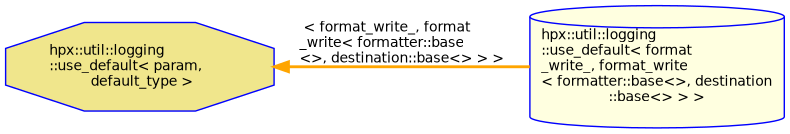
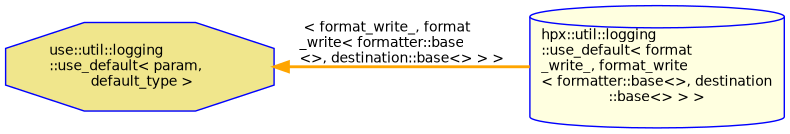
node "hpx::util::logging ::use_default< param, default_type >": label "hpx::util::logging ::use_default< param, default_type >" -> "use::util::logging ::use_default< param, default_type >"
